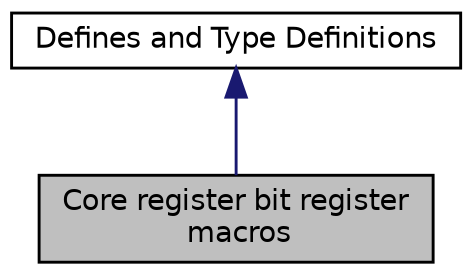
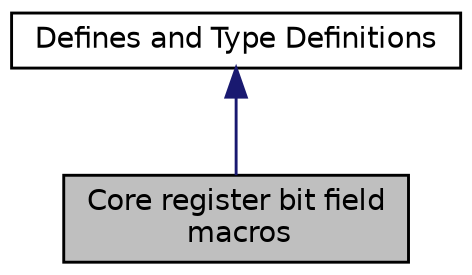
node "Core register bit register macros": label "Core register bit register macros" -> "Core register bit field macros"
